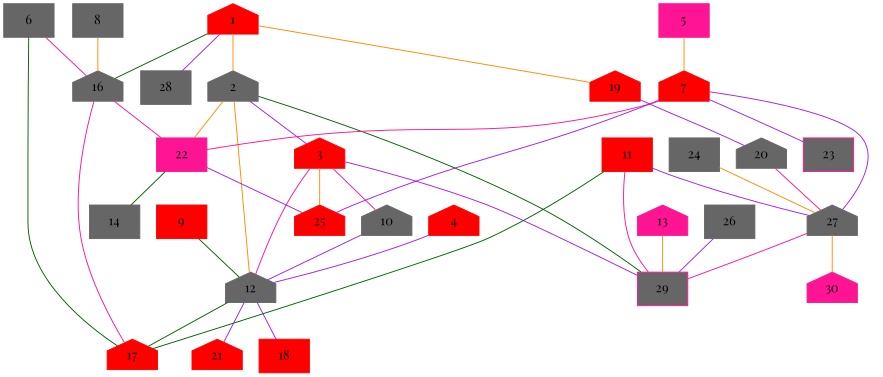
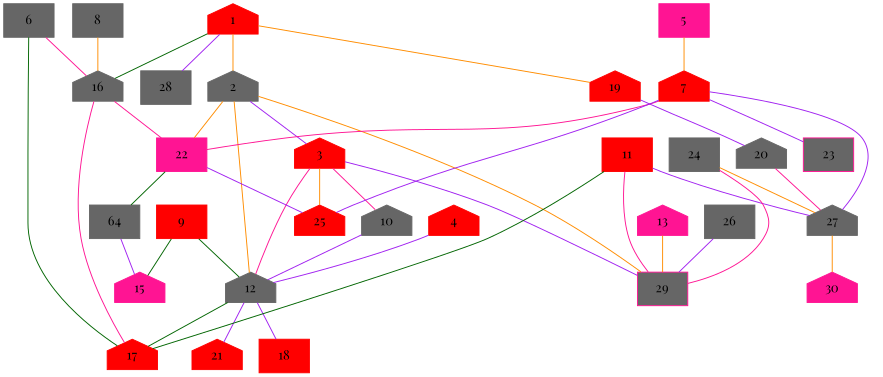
edge "2" -- "29": color darkgreen -> darkorange
node "14": label "14" -> "64"
edge "27" -- "29": now "24" -- "29"
node "15": added
